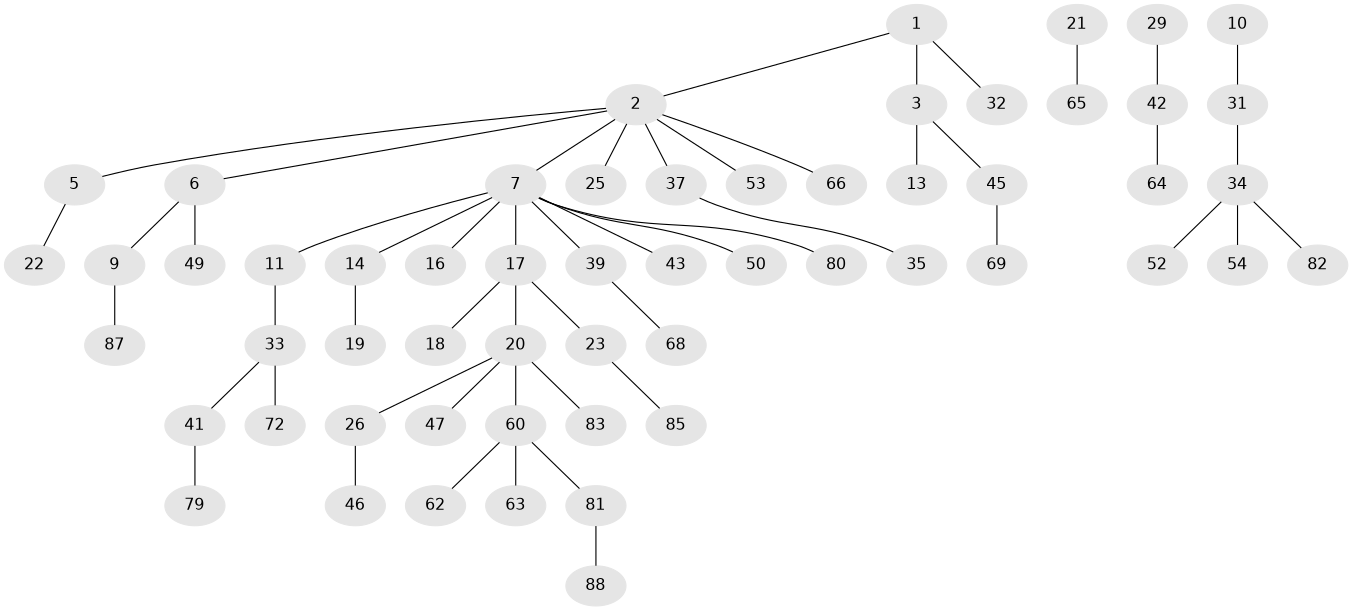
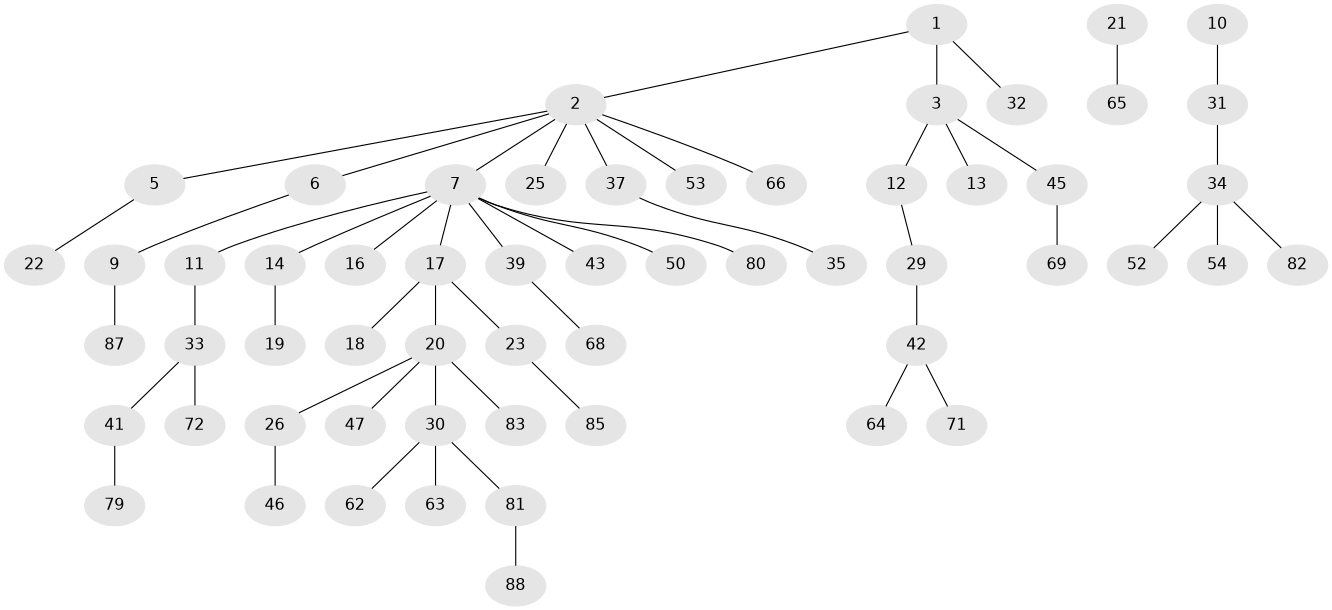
node "12": added
node "49": removed
node "60": label "60" -> "30"
node "71": added
